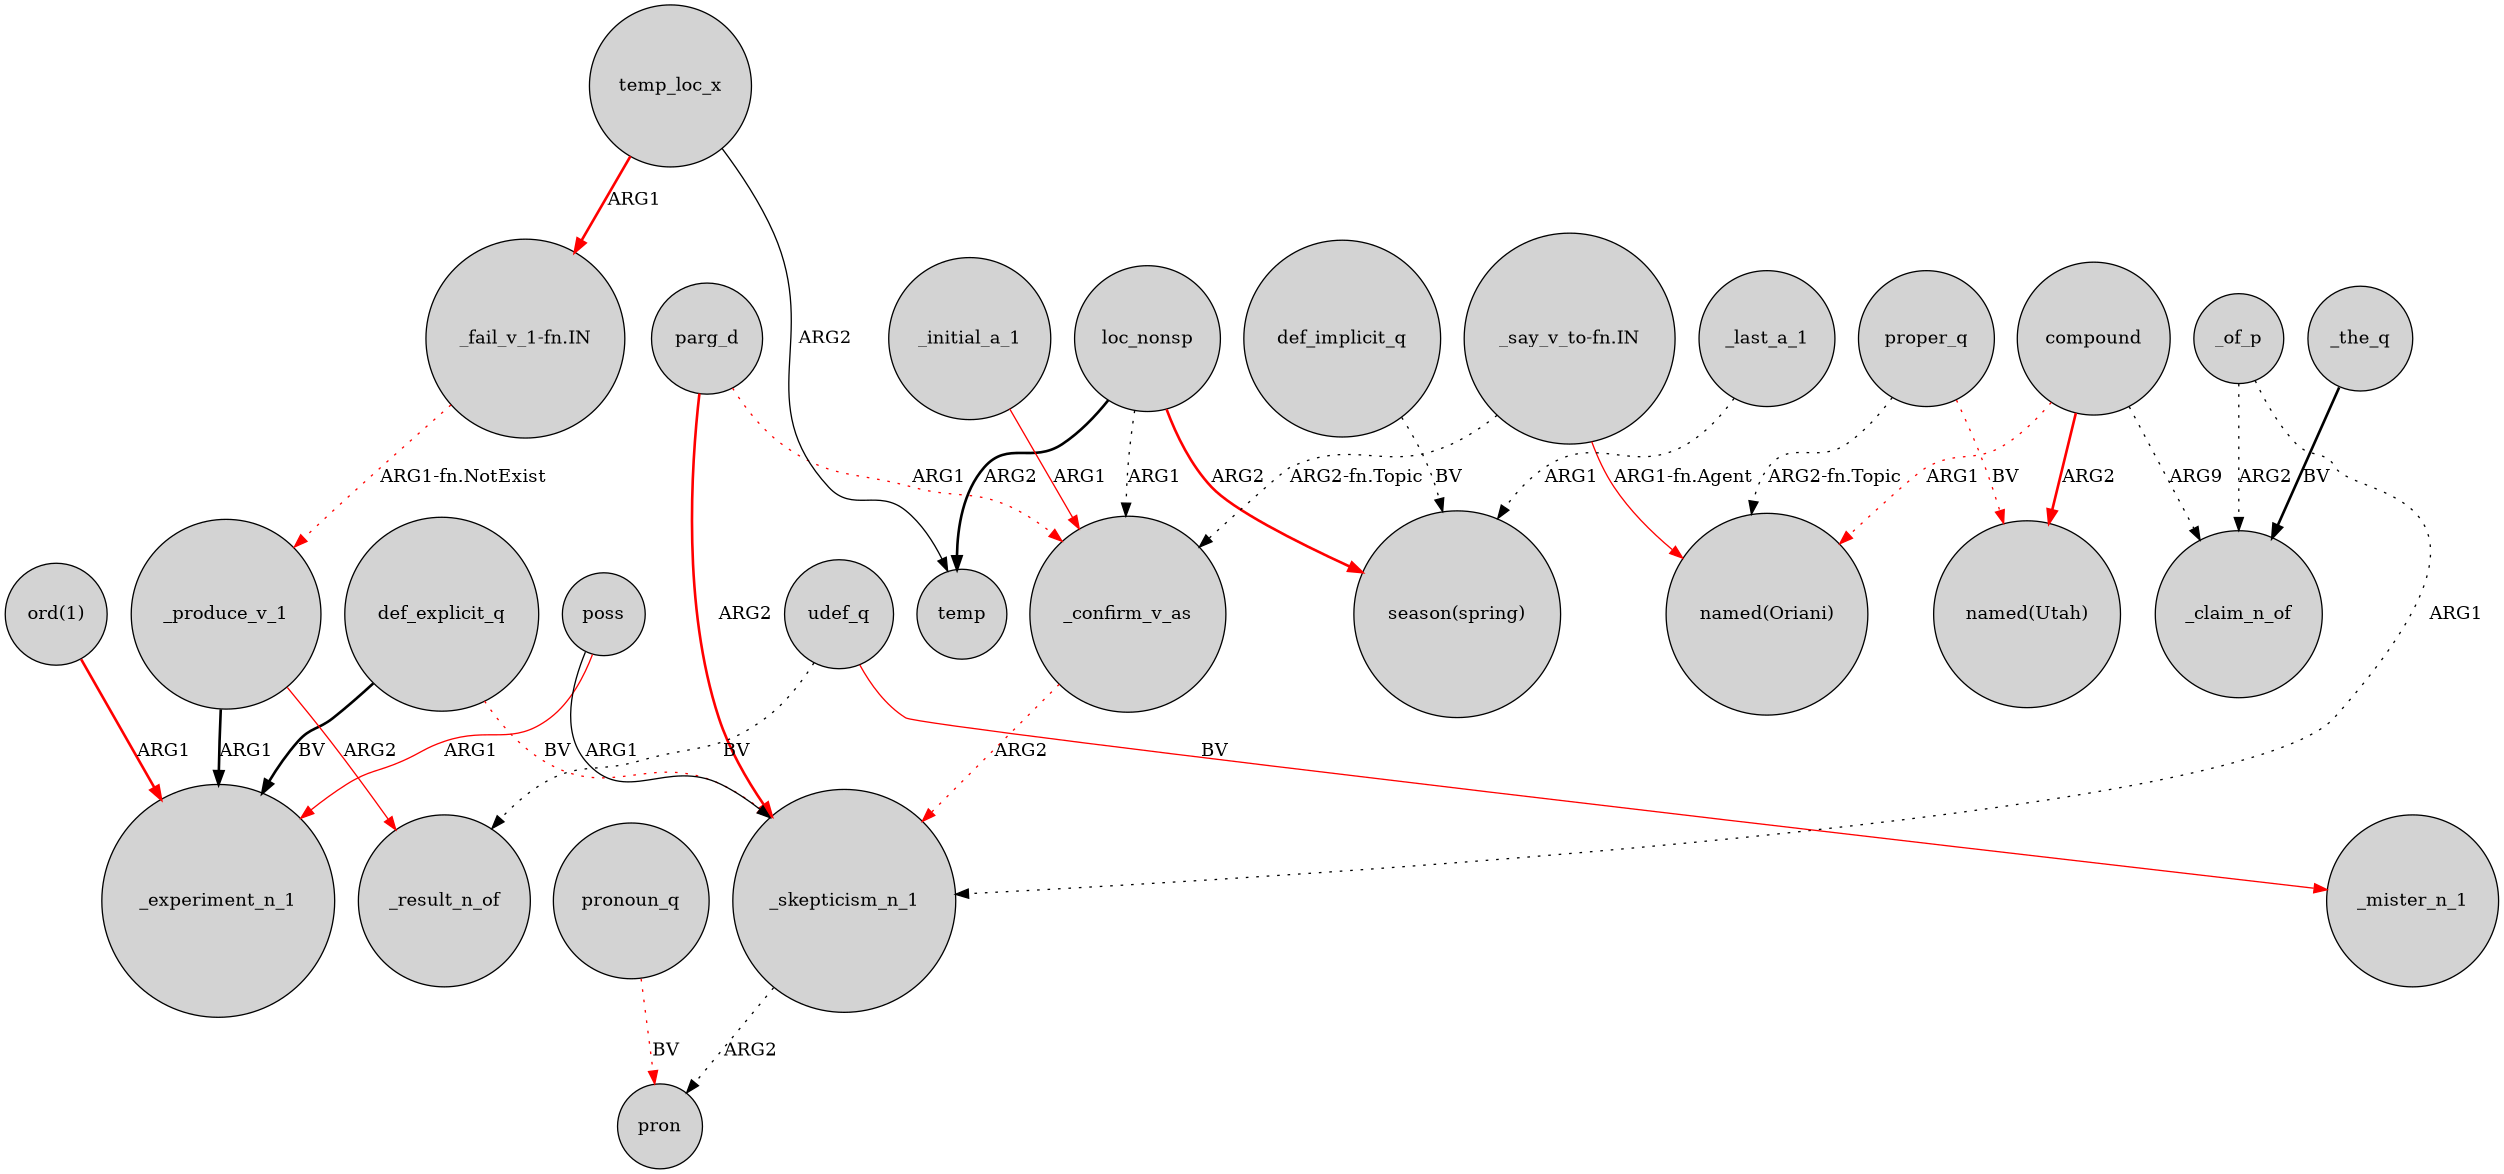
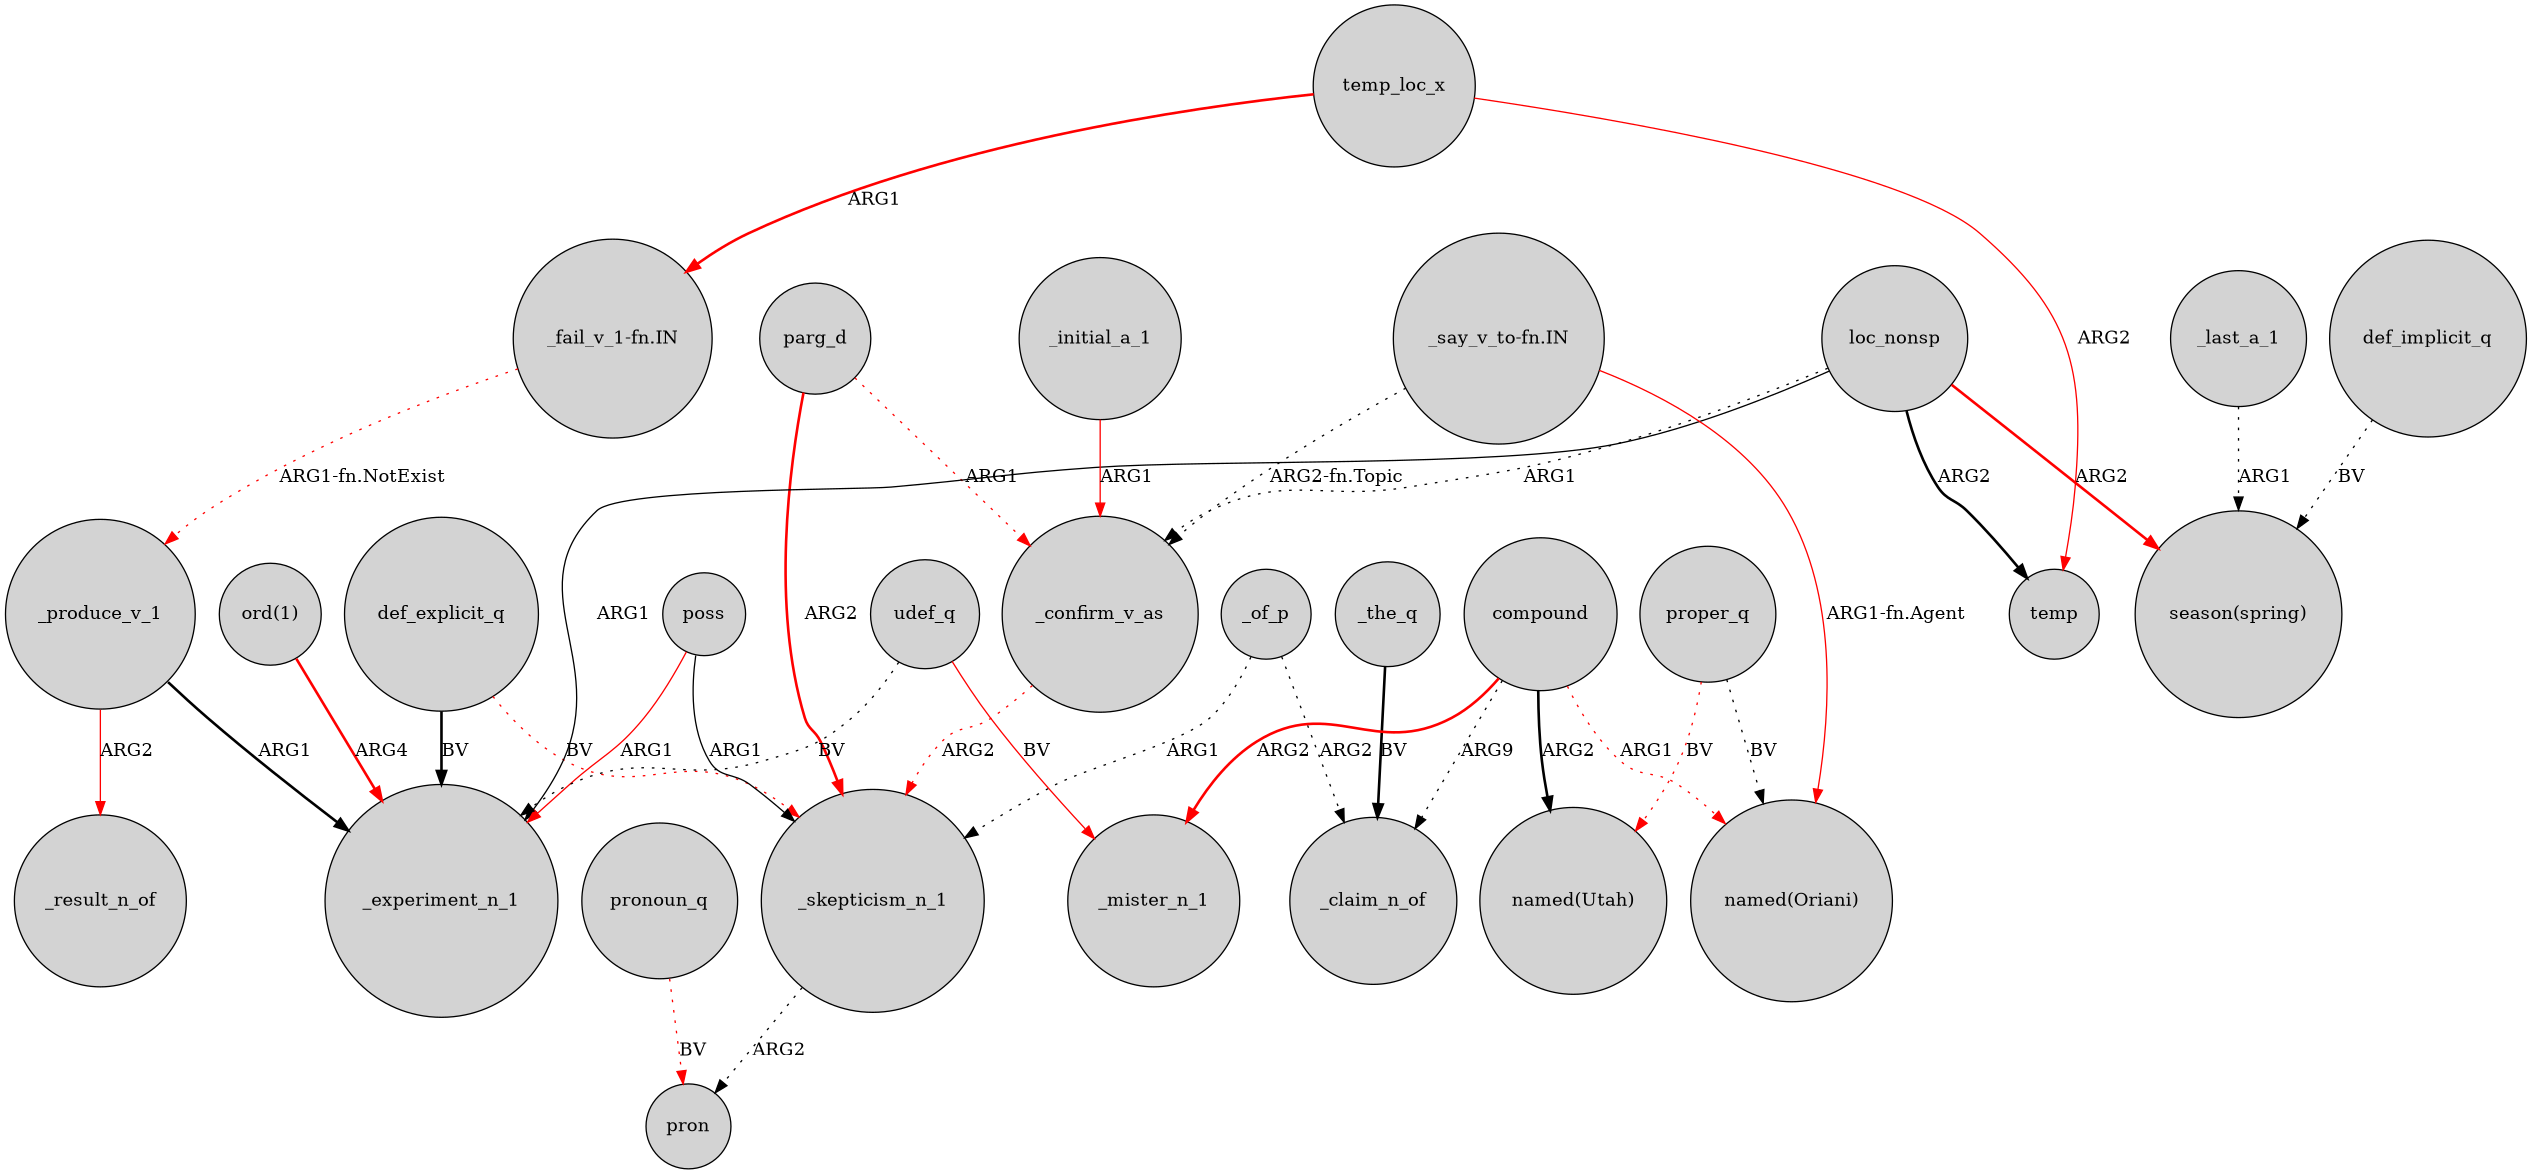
edge "temp_loc_x" -> "temp": color black -> red
edge "compound" -> "named(Utah)": color red -> black
edge "loc_nonsp" -> "_experiment_n_1": added, label "ARG1"
edge "proper_q" -> "named(Oriani)": label "ARG2-fn.Topic" -> "BV"
edge "compound" -> "_mister_n_1": added, label "ARG2"
edge "ord(1)" -> "_experiment_n_1": label "ARG1" -> "ARG4"
edge "udef_q" -> "_result_n_of": now "udef_q" -> "_experiment_n_1"
